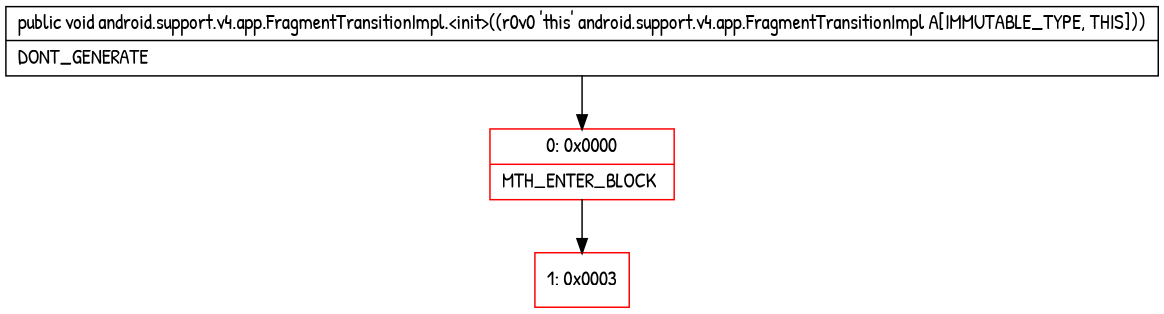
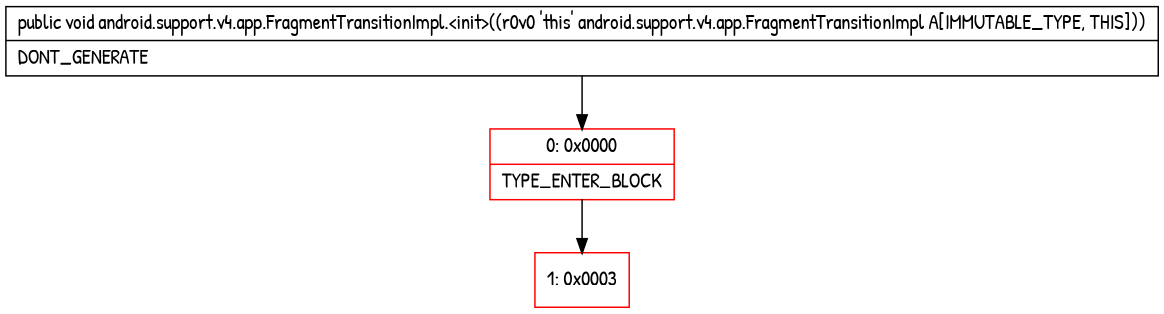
node "0: 0x0000": text "MTH_ENTER_BLOCK" -> "TYPE_ENTER_BLOCK"
